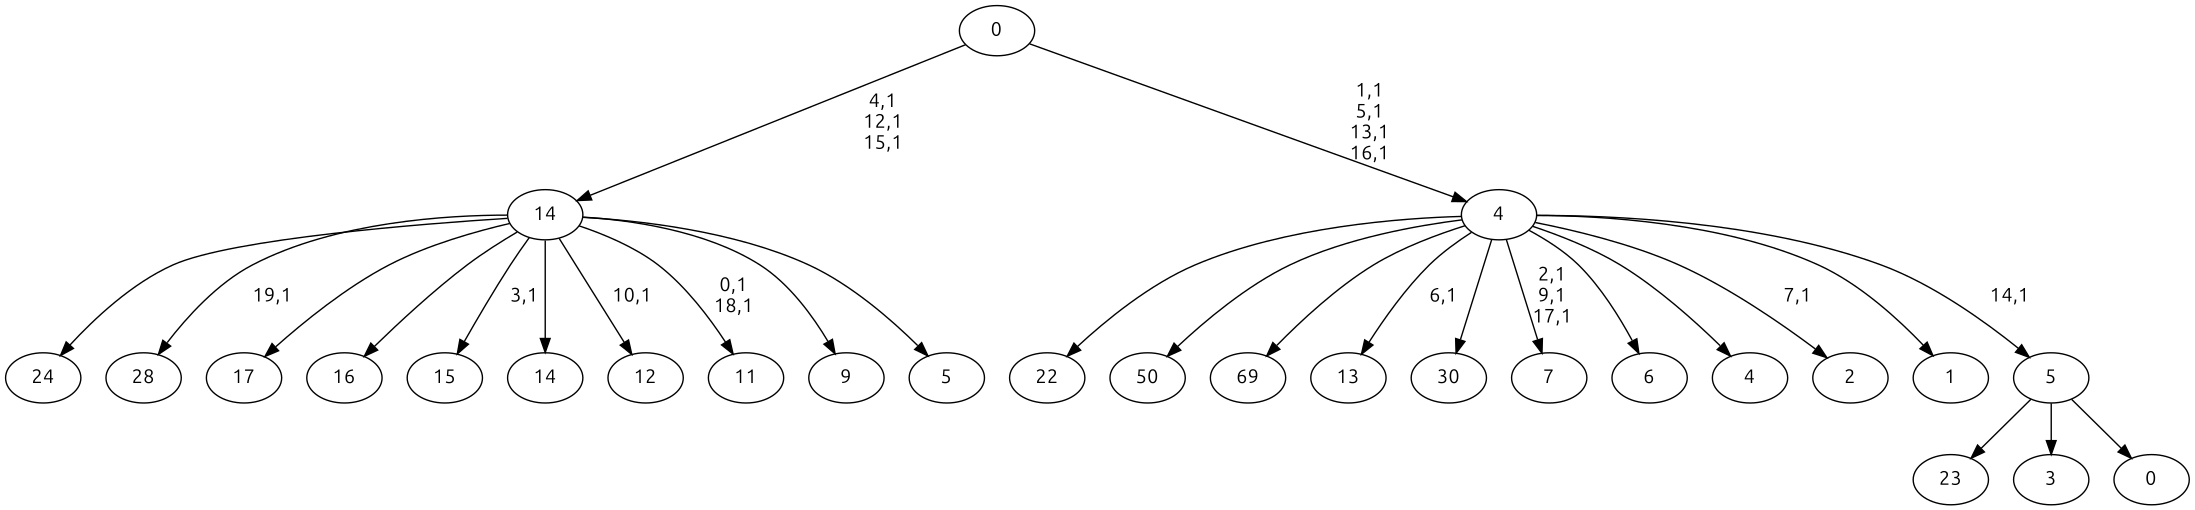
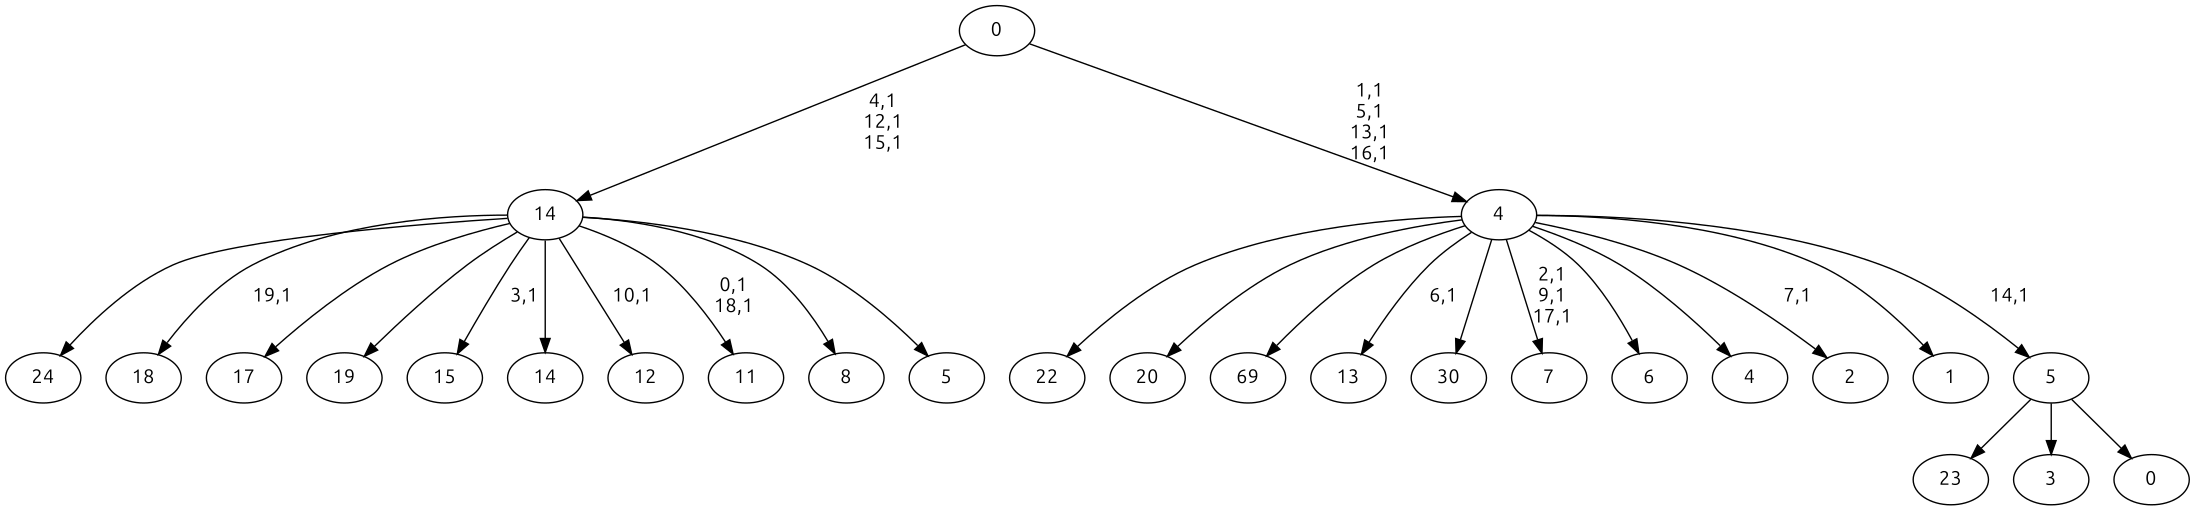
node "28": label "28" -> "18"
node "16": label "16" -> "19"
node "9": label "9" -> "8"
node "50": label "50" -> "20"
